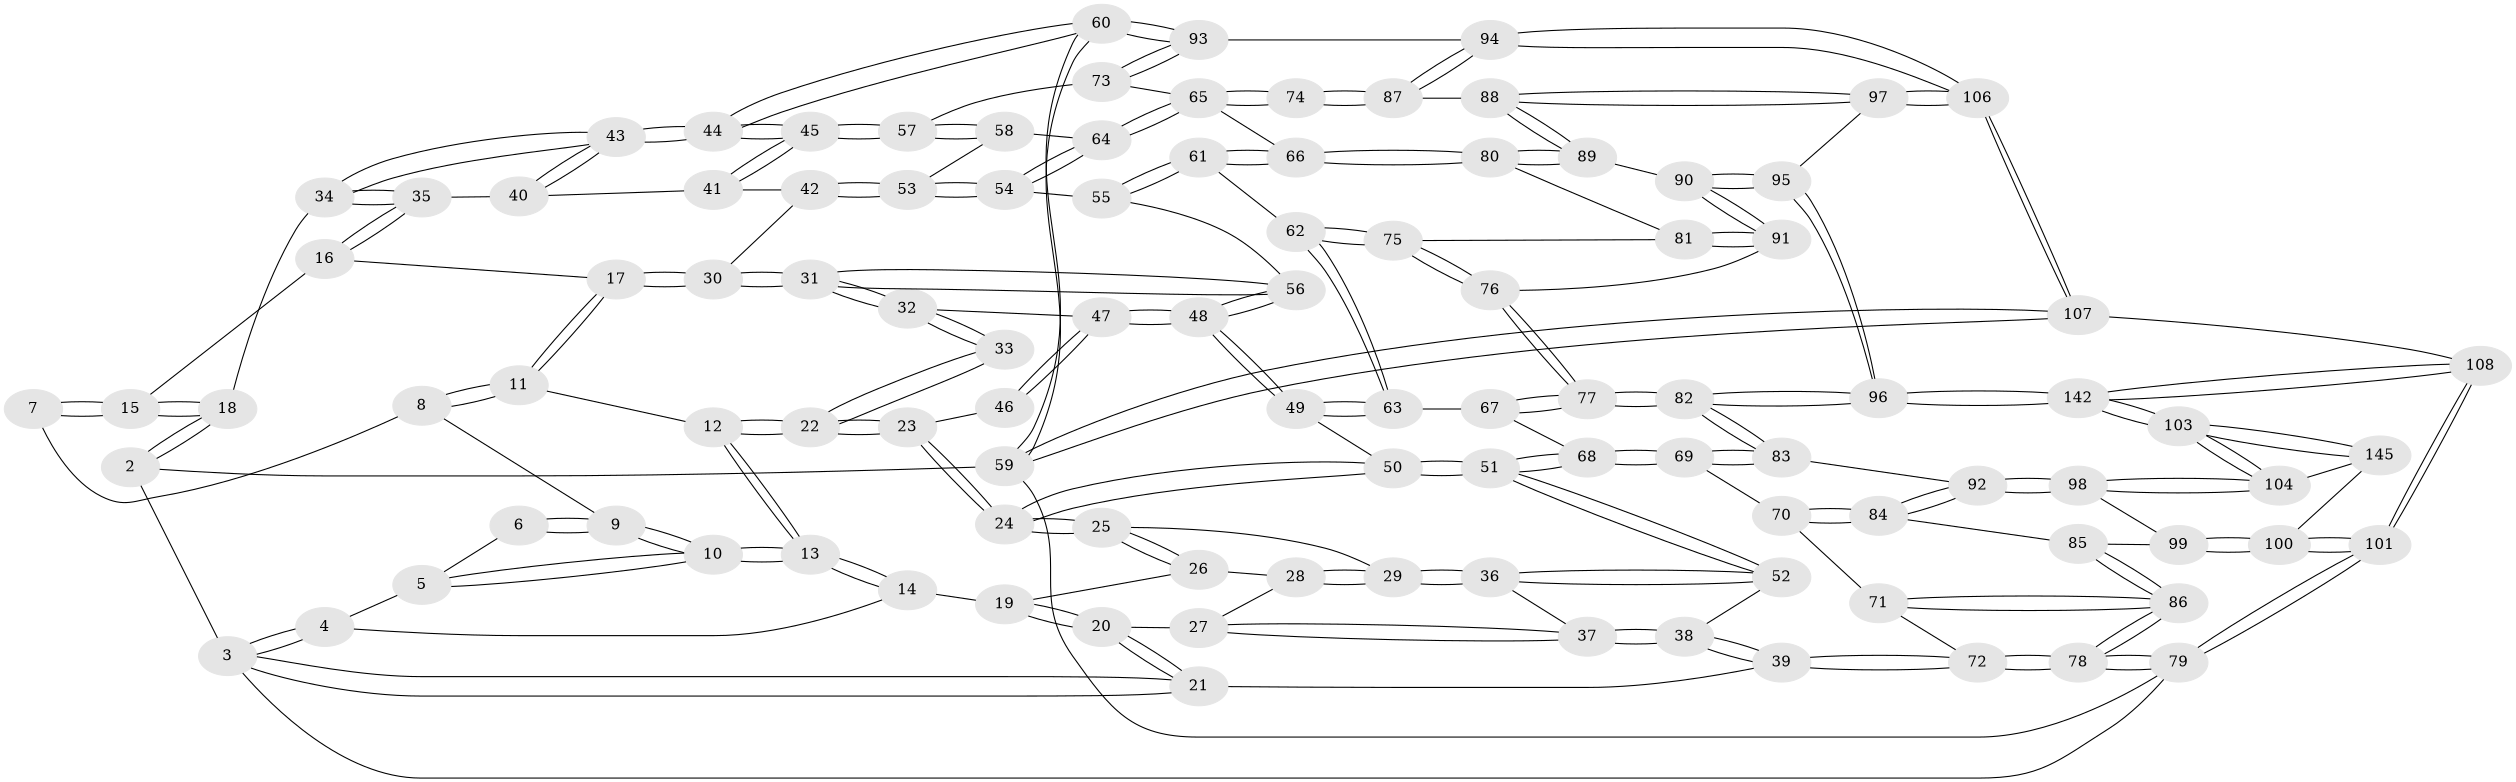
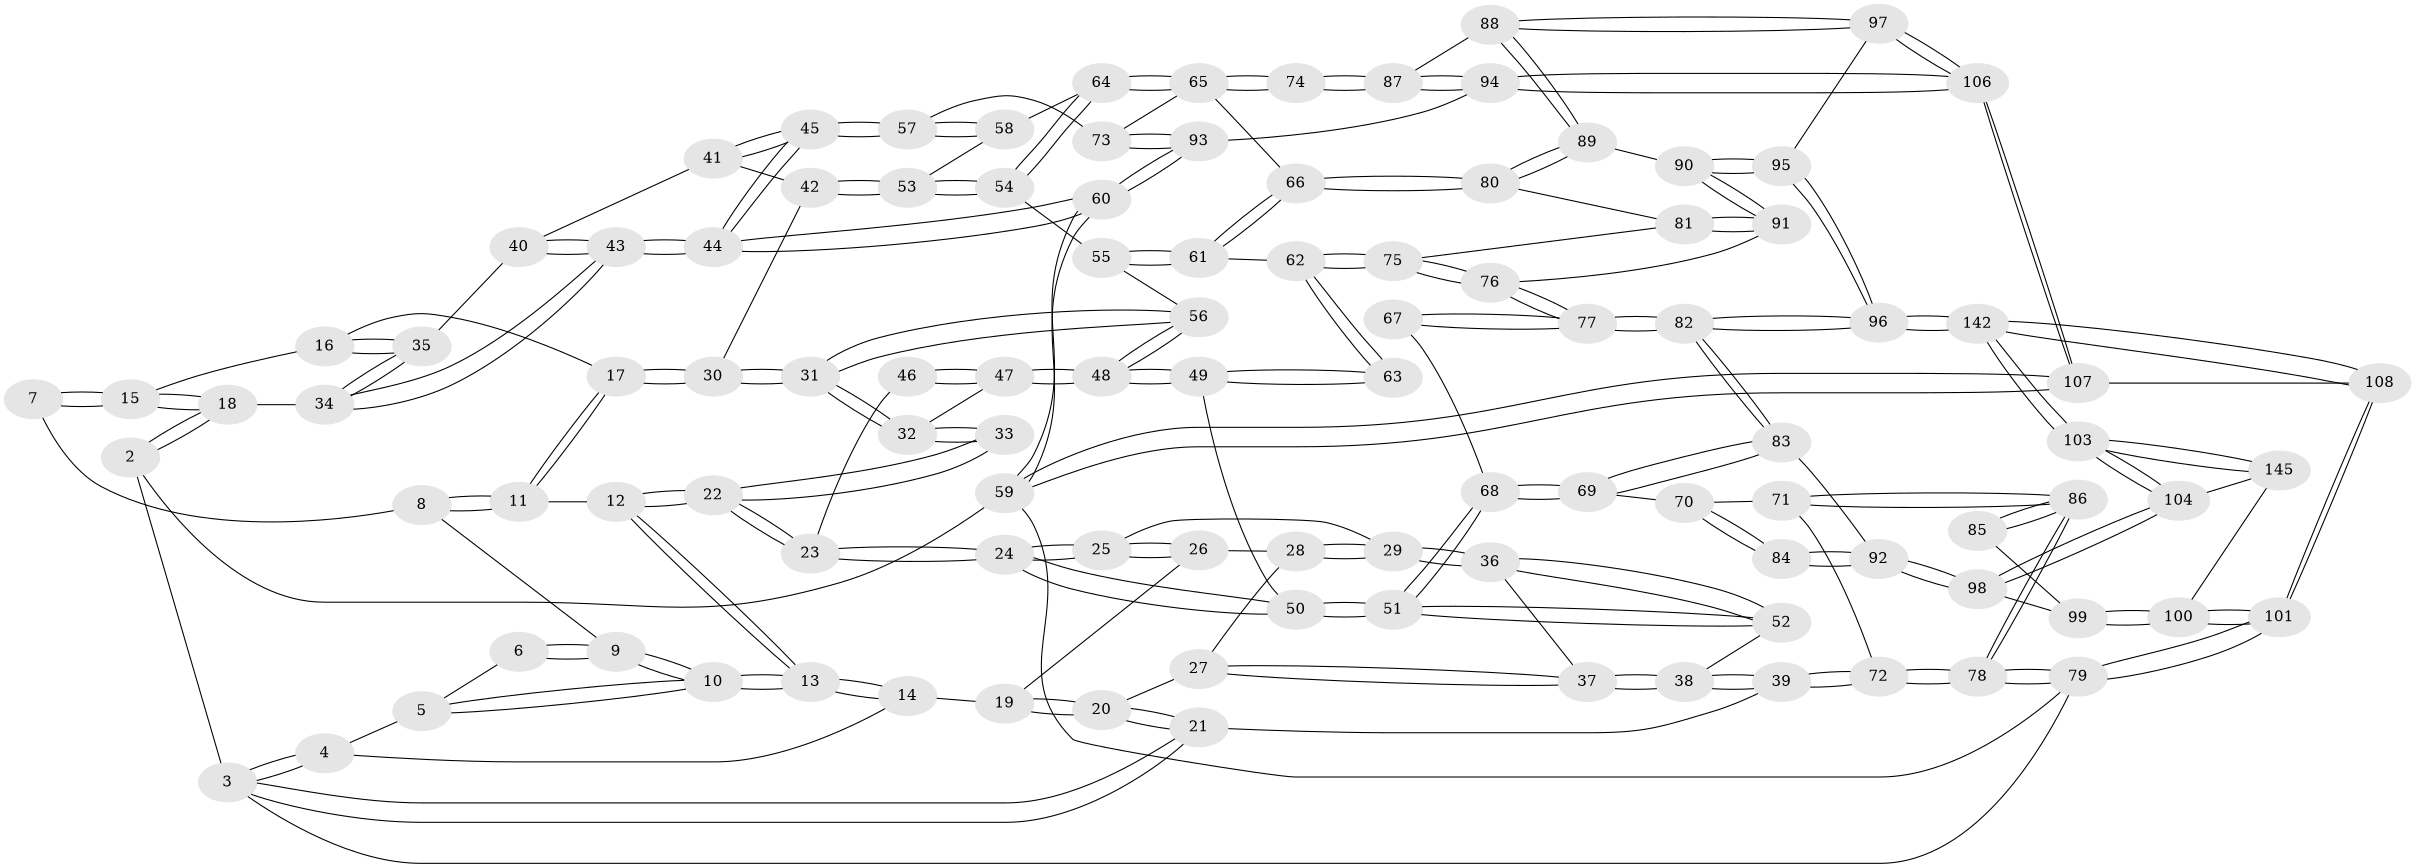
edge "63" -- "67": removed
edge "84" -- "85": removed
